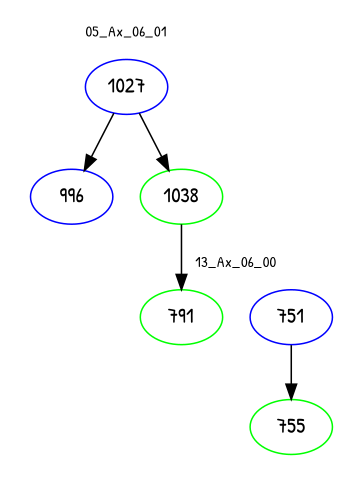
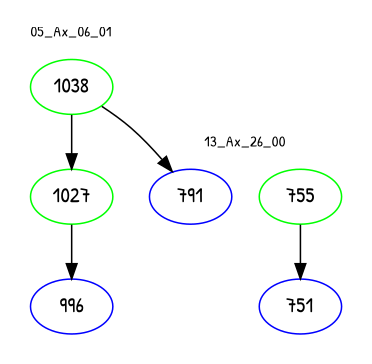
node "1027": color blue -> green
edge "1027" -> "1038": reversed
cluster "13_Ax_06_00": label "13_Ax_06_00" -> "13_Ax_26_00"
node "791": color green -> blue
edge "751" -> "755": reversed
